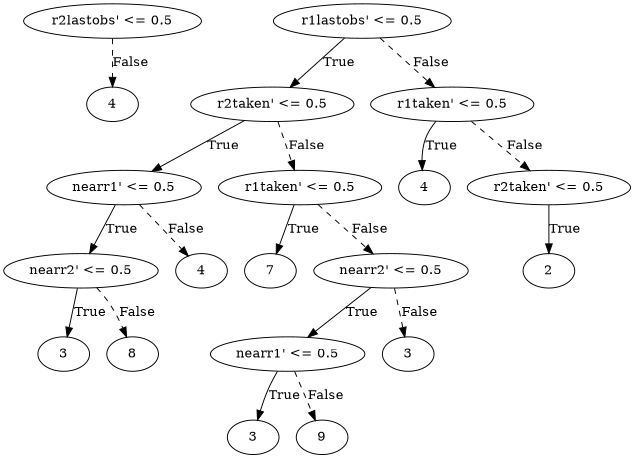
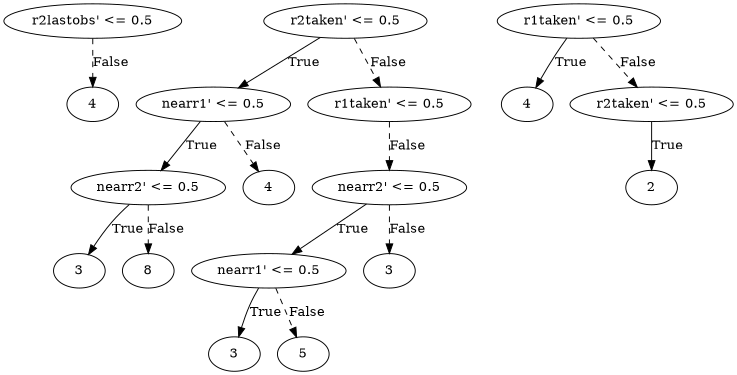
node "r1lastobs' <= 0.5": removed
node "7": removed
node "9": label "9" -> "5"
